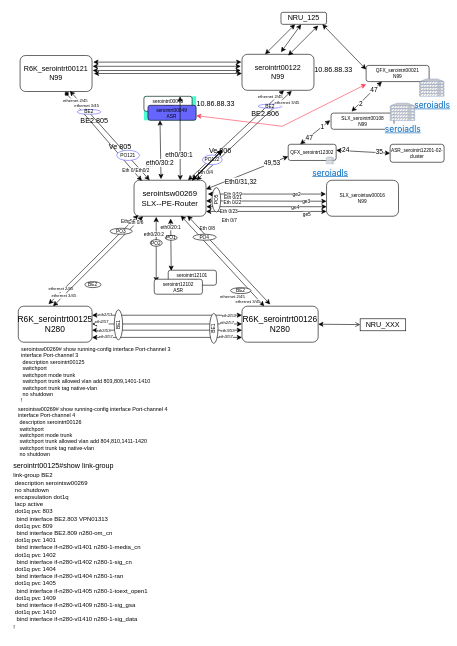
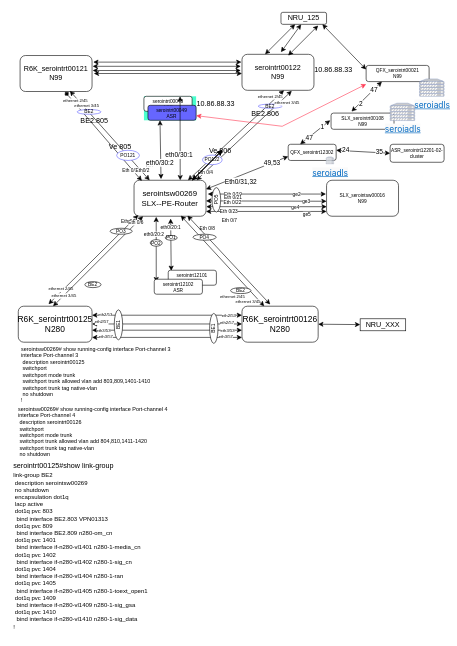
edge "R6K_serointrt00126N280" -- "NRU_XXX": arrowhead open -> classic
